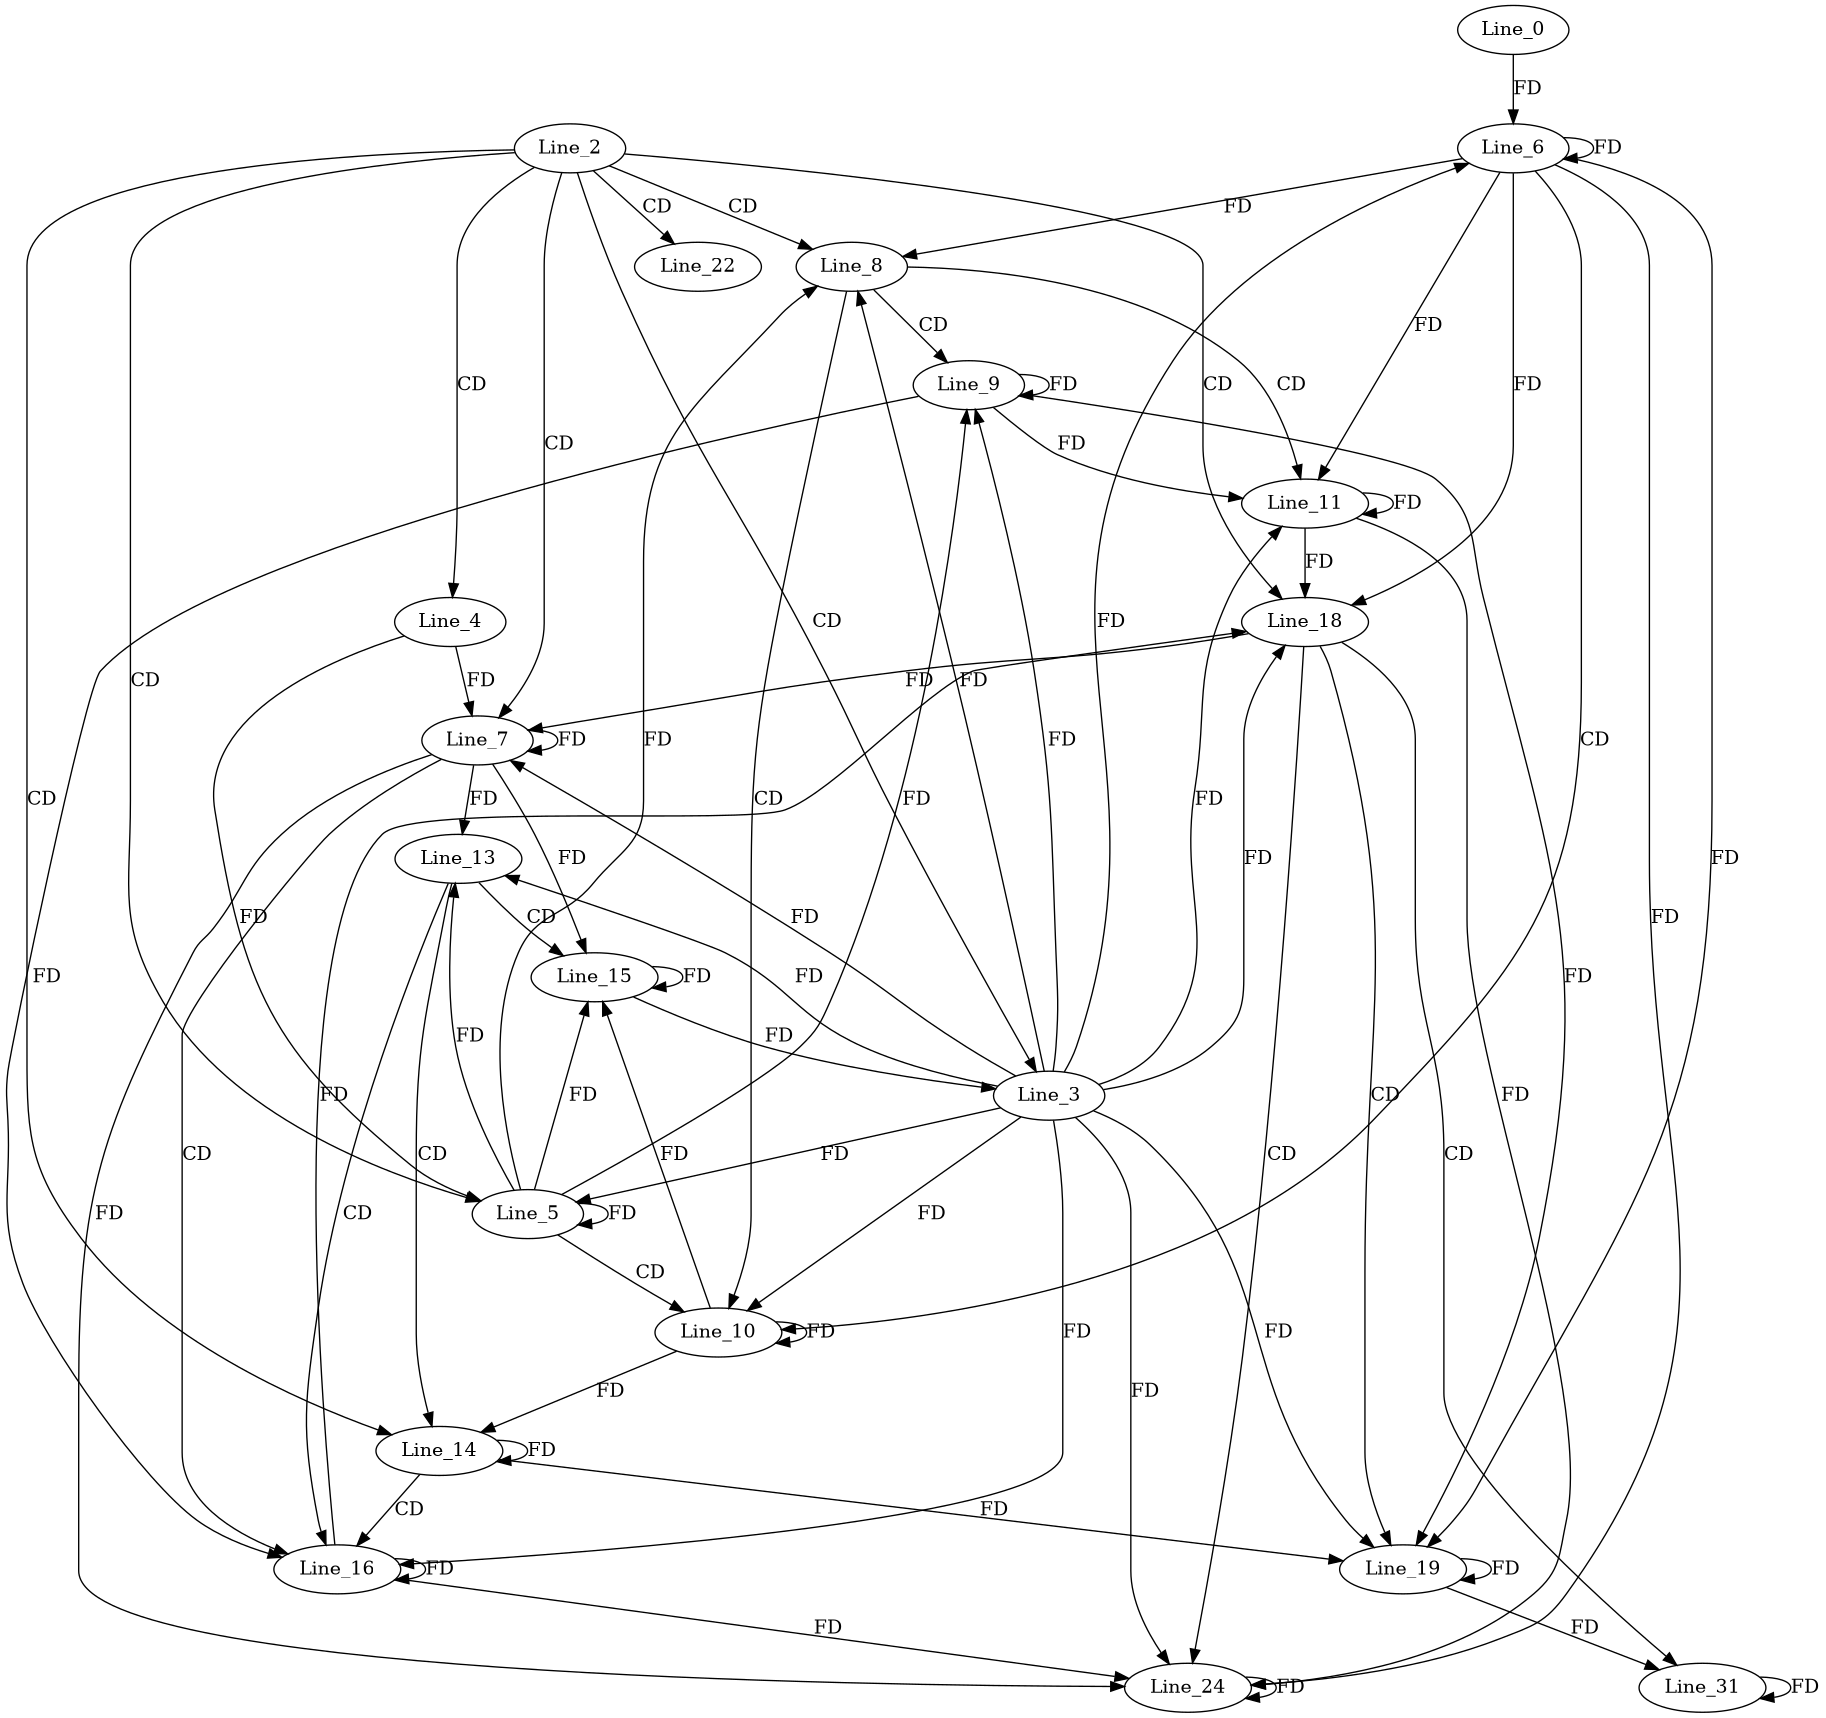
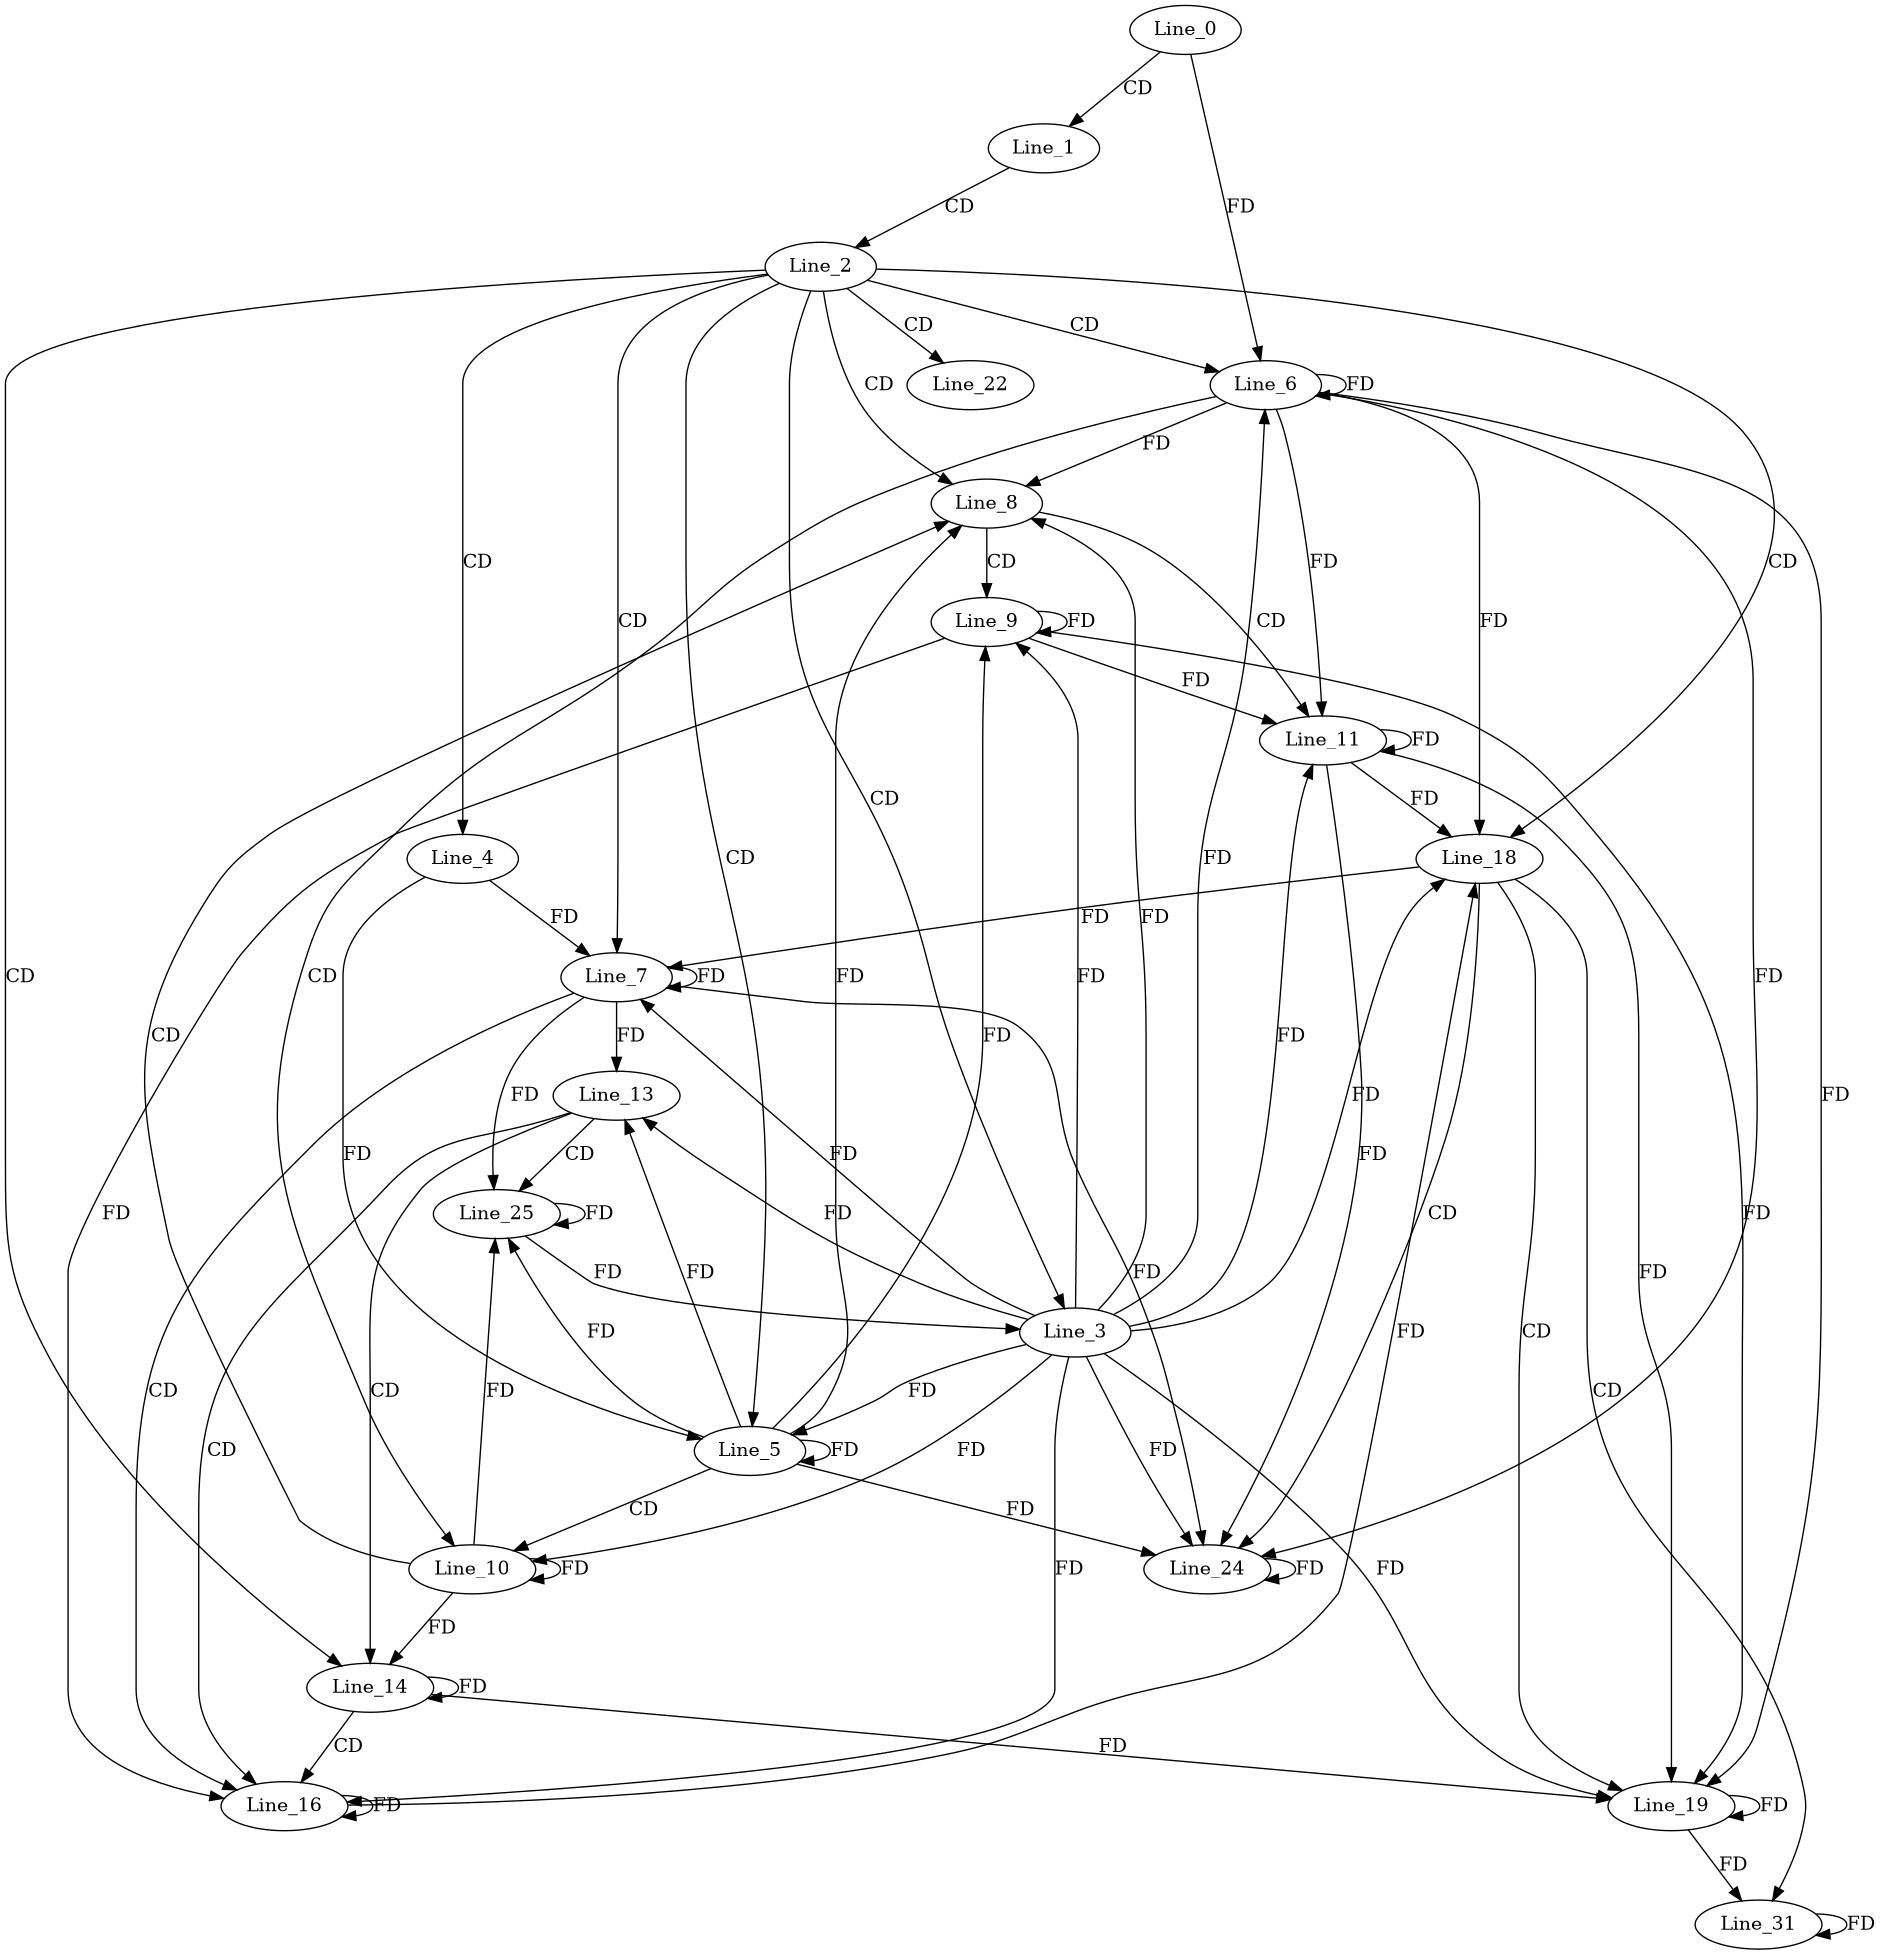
node "Line_1": added
edge "Line_2" -> "Line_6": added, label "CD"
edge "Line_8" -> "Line_10": reversed
node "Line_15": label "Line_15" -> "Line_25"
edge "Line_11" -> "Line_19": added, label "FD"
edge "Line_16" -> "Line_24": now "Line_5" -> "Line_24"
